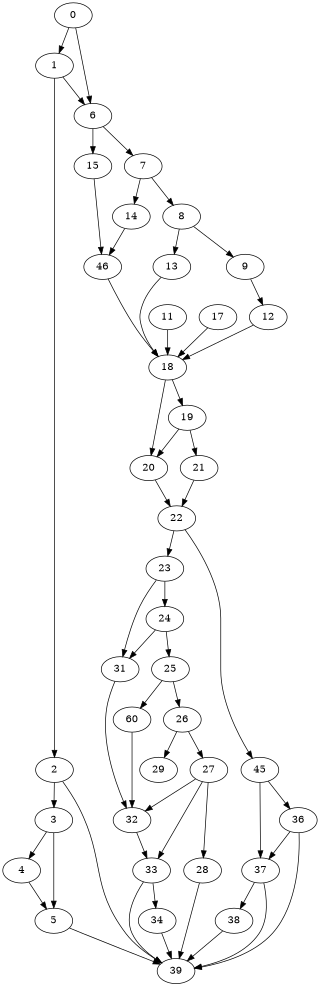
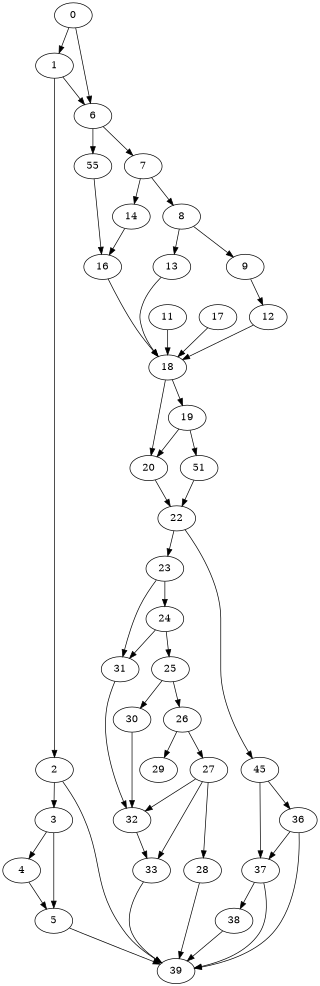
node "15": label "15" -> "55"
node "46": label "46" -> "16"
node "21": label "21" -> "51"
node "60": label "60" -> "30"
node "34": removed
